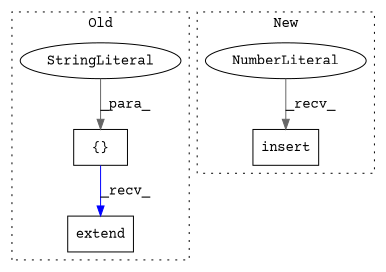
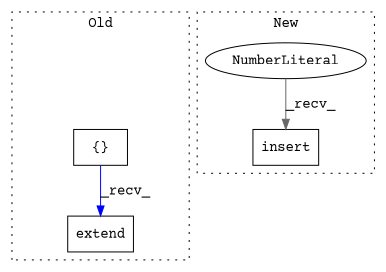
node "StringLiteral": removed
